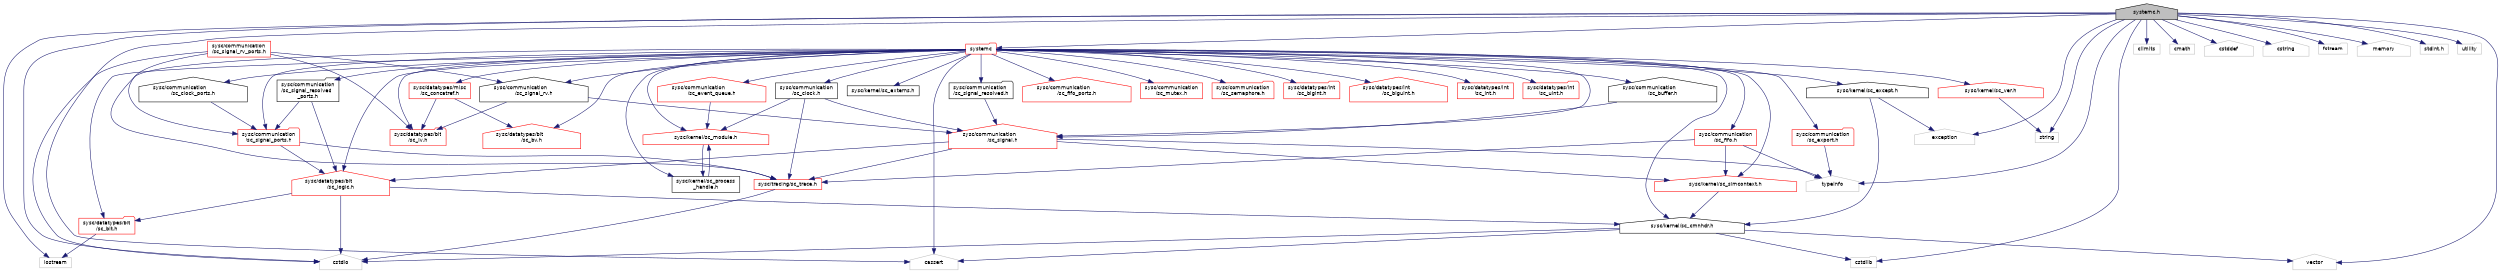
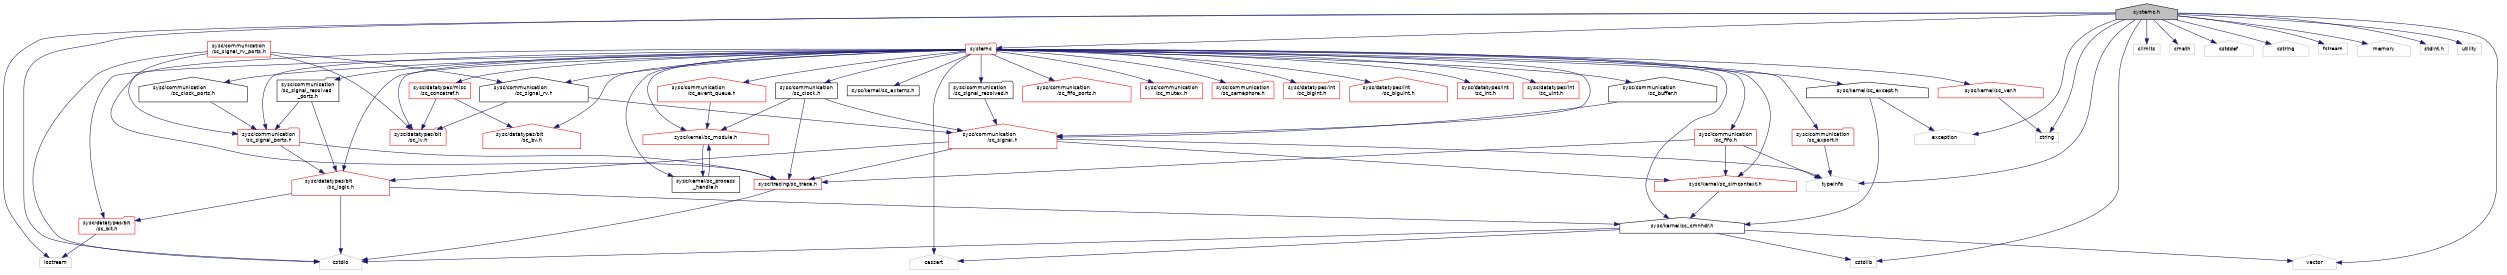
edge "systemc.h" -> "cassert": removed
